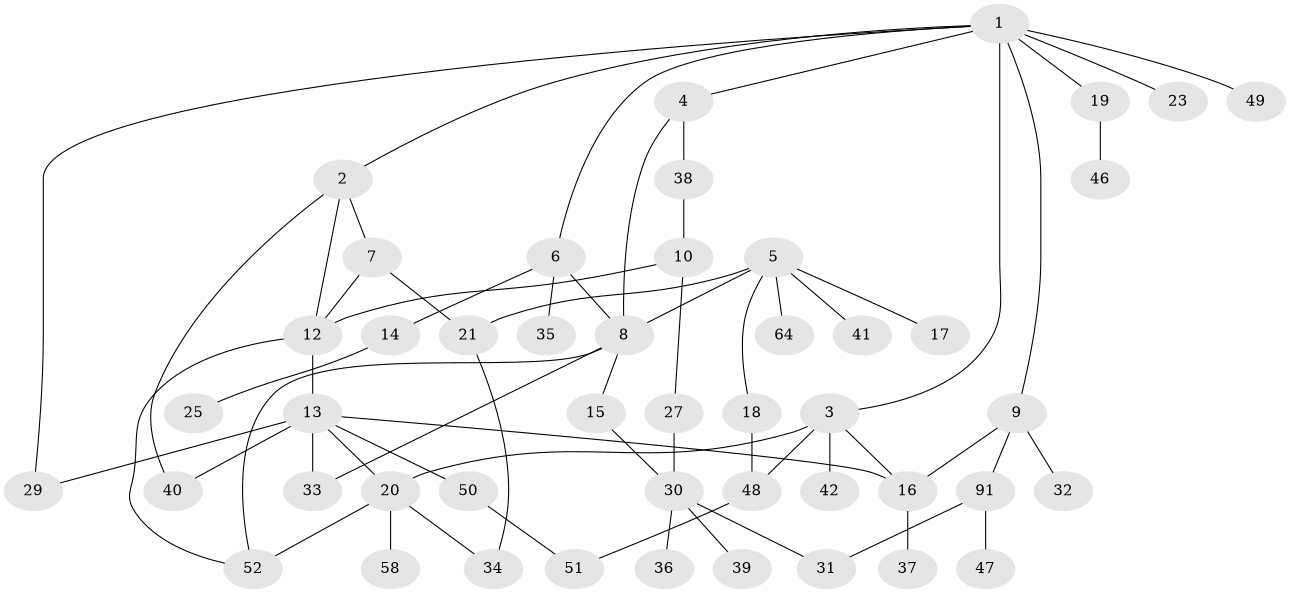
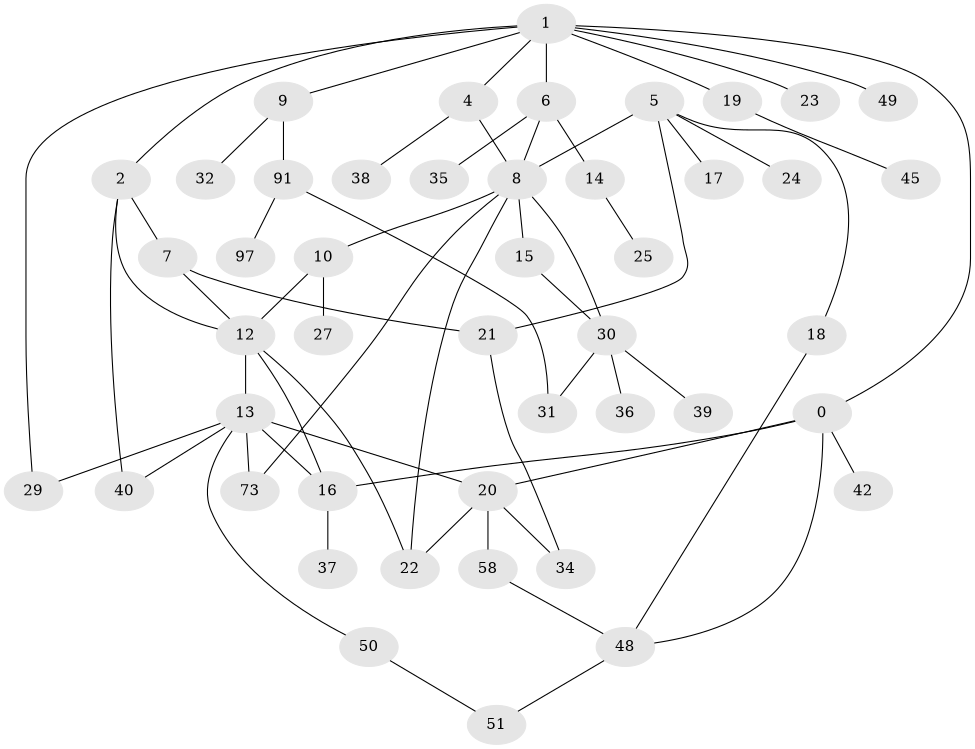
node "46": label "46" -> "45"
edge "38" -- "10": now "8" -- "10"
node "64": label "64" -> "24"
node "41": removed
node "3": label "3" -> "0"
edge "9" -- "16": now "12" -- "16"
edge "27" -- "30": now "8" -- "30"
node "33": label "33" -> "73"
node "52": label "52" -> "22"
node "47": label "47" -> "97"
edge "58" -- "48": added
